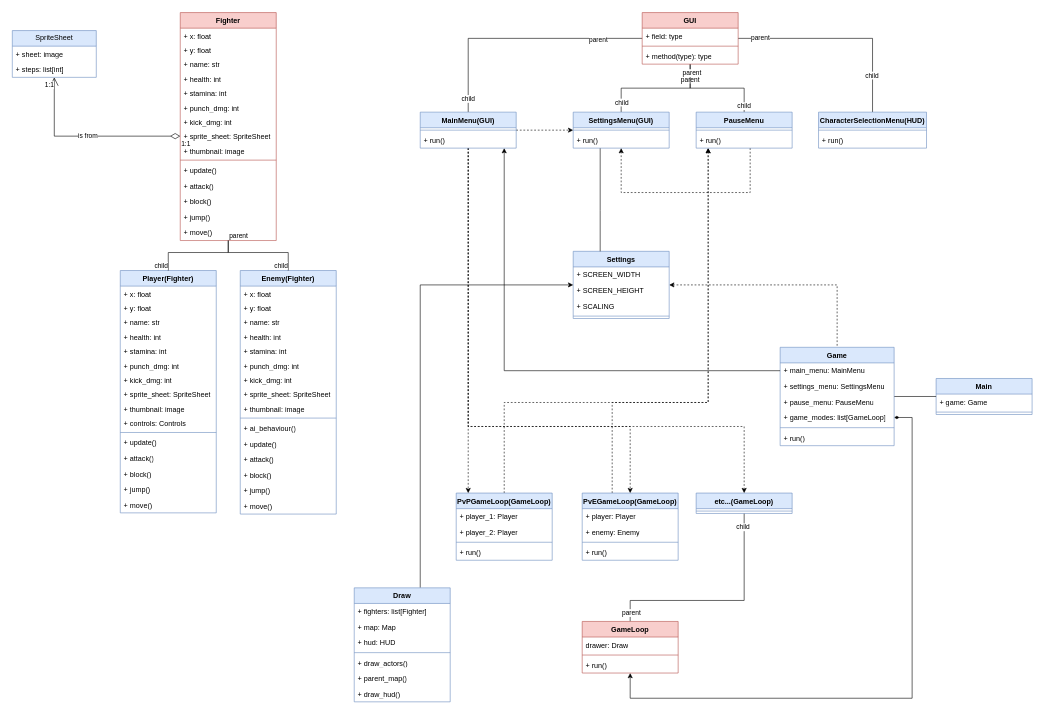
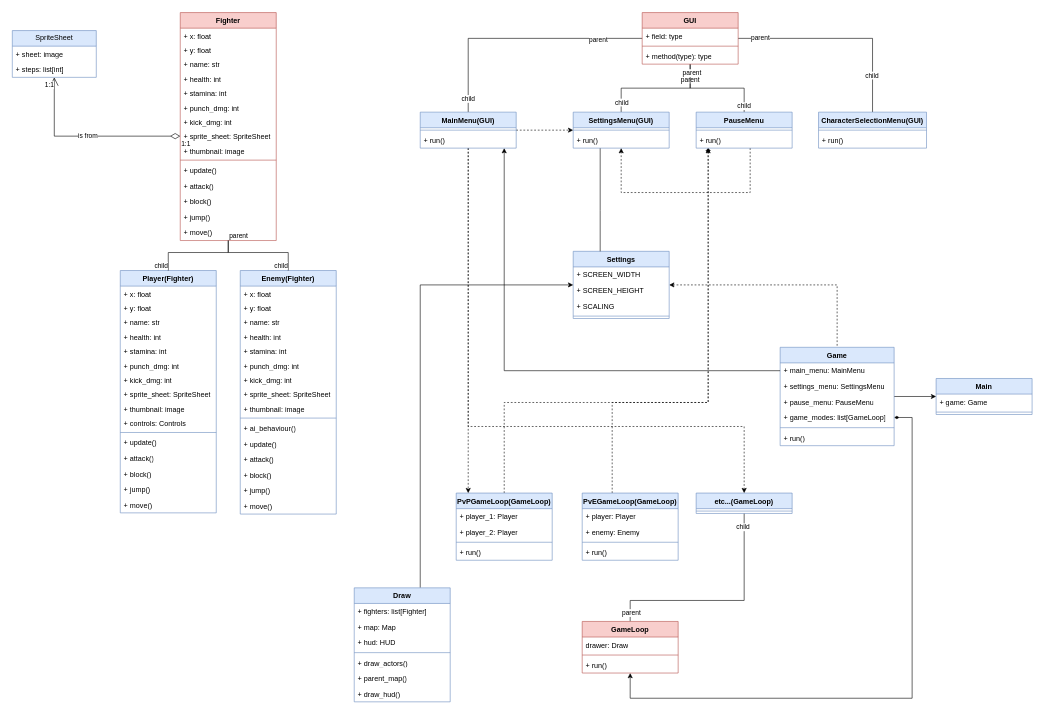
node "CharacterSelectionMenu(HUD)": label "CharacterSelectionMenu(HUD)" -> "CharacterSelectionMenu(GUI)"
edge "Game" -- "Main": arrowhead none -> classic
edge "PvPGameLoop(GameLoop)" -> "PauseMenu": arrowhead classic -> diamond
edge "MainMenu(GUI)" -> "PvEGameLoop(GameLoop)": removed
